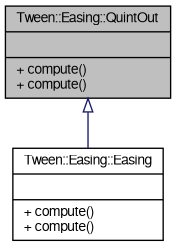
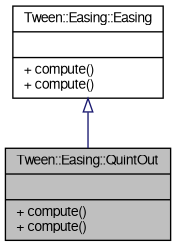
edge "Tween::Easing::Easing" -> "Tween::Easing::QuintOut": reversed
